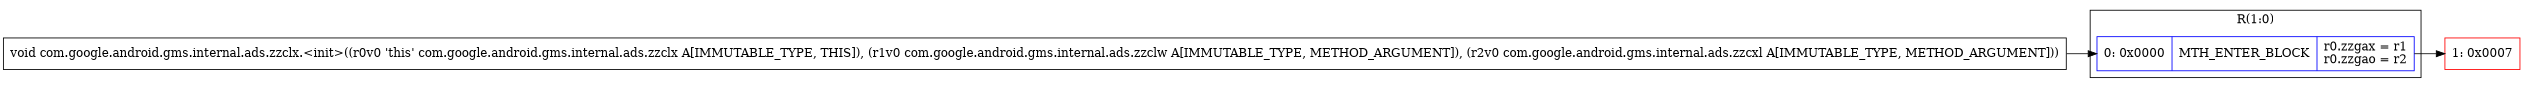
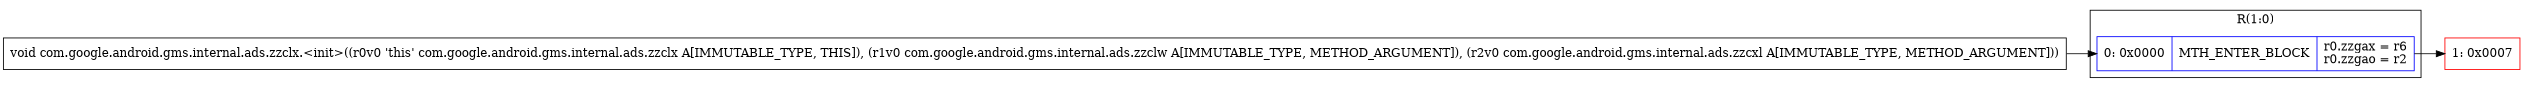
node "0: 0x0000": text "r0.zzgax = r1" -> "r0.zzgax = r6"
